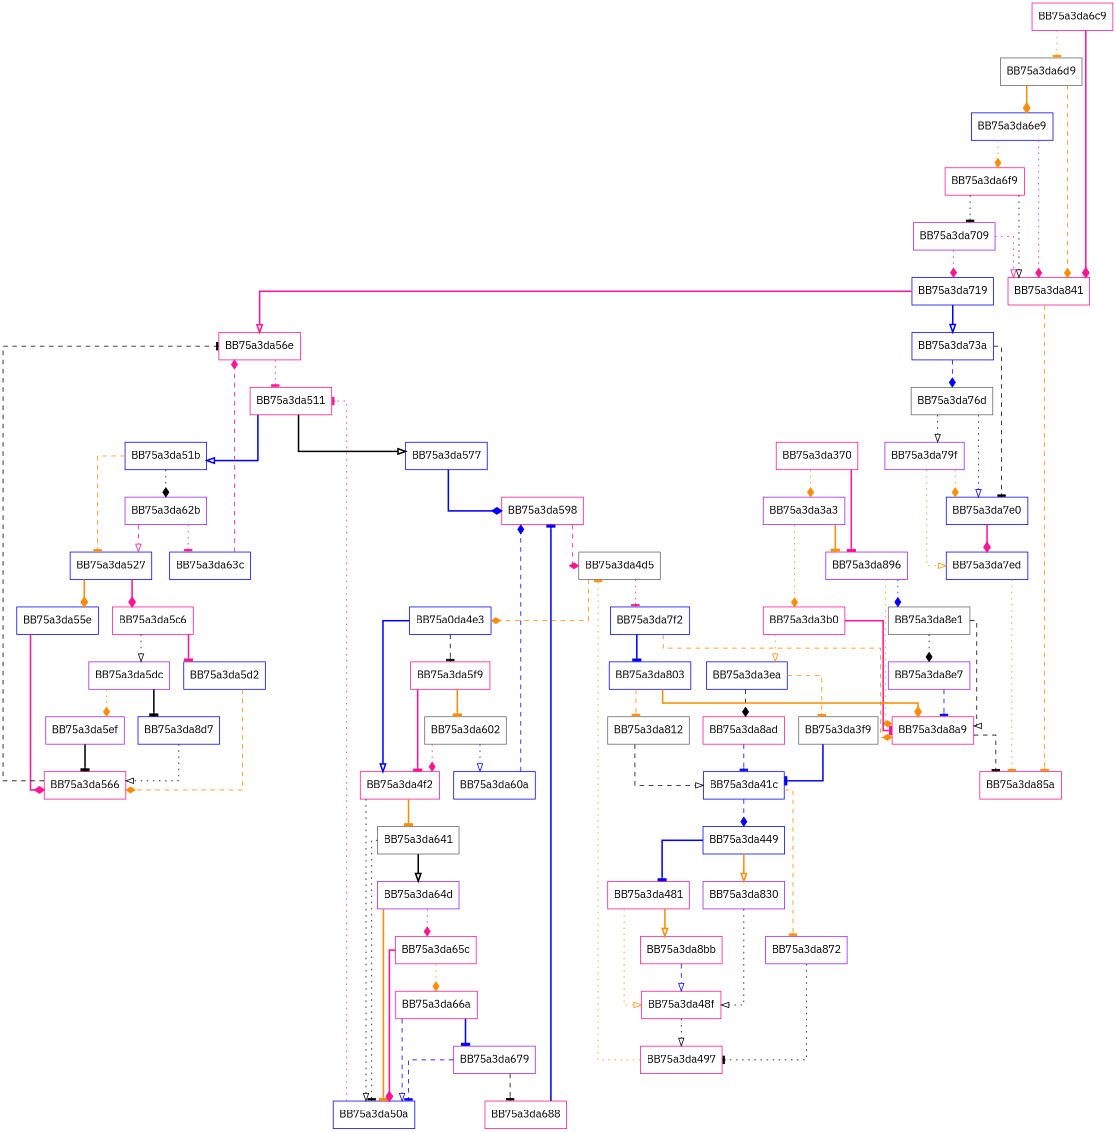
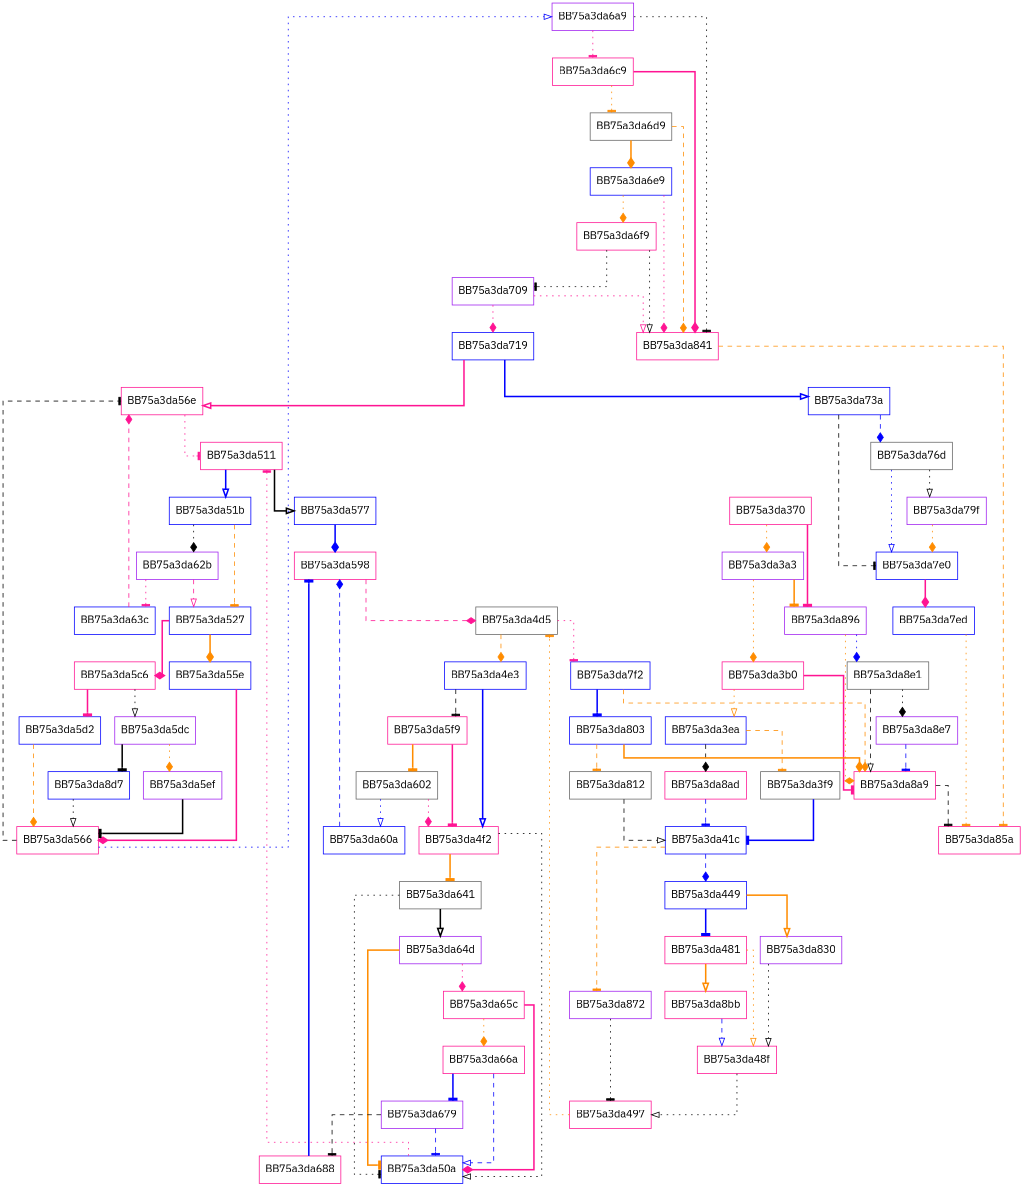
node "BB75a3da6a9": added
edge "BB75a3da79f" -> "BB75a3da7ed": removed
node "BB75a0da4e3": label "BB75a0da4e3" -> "BB75a3da4e3"
